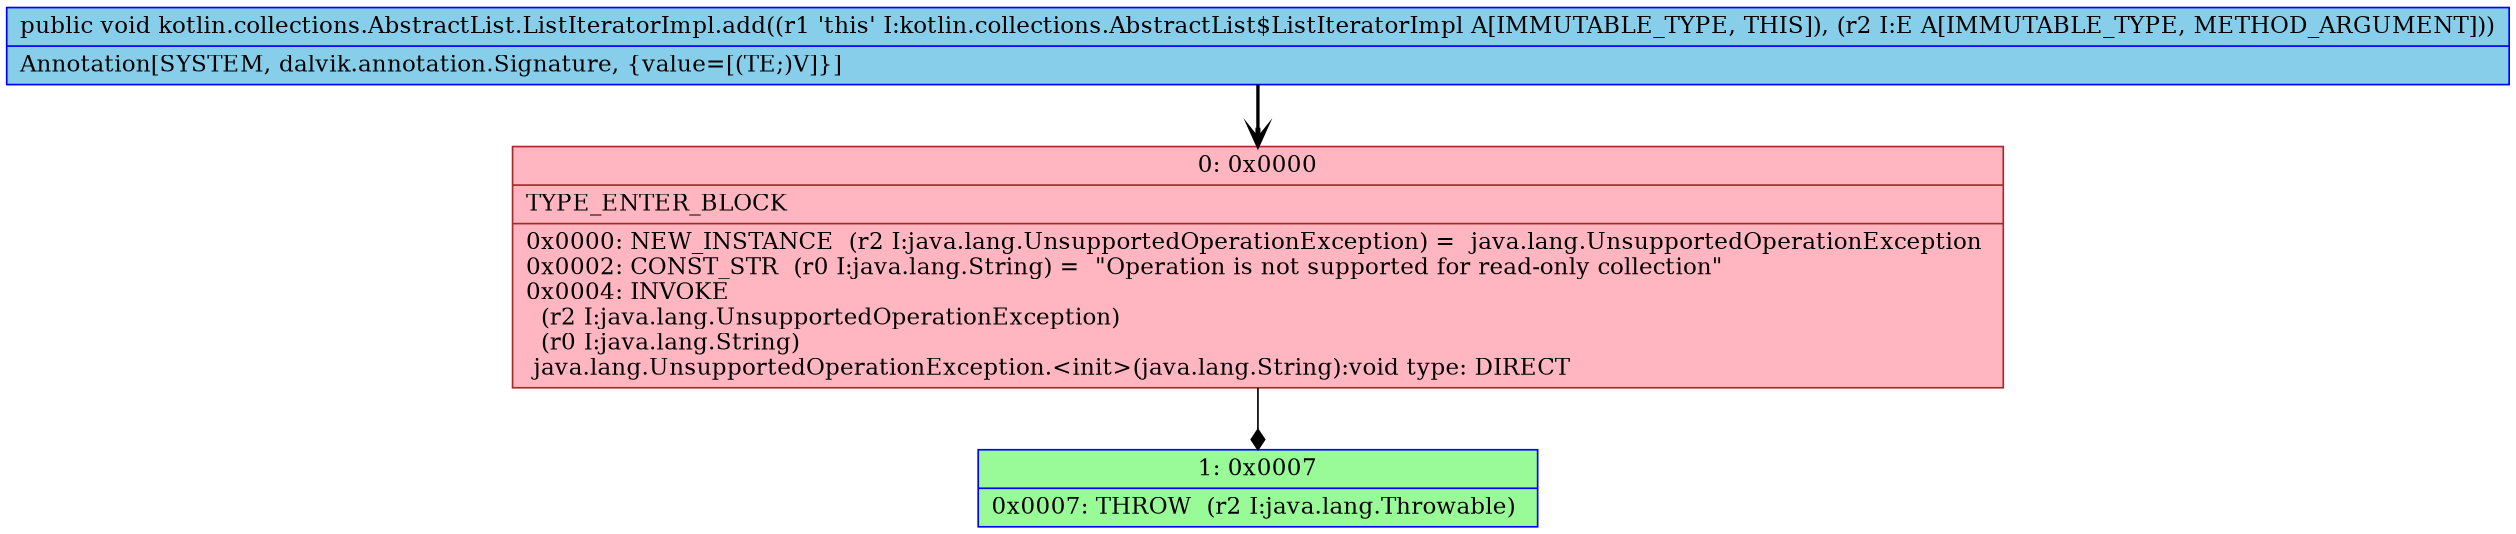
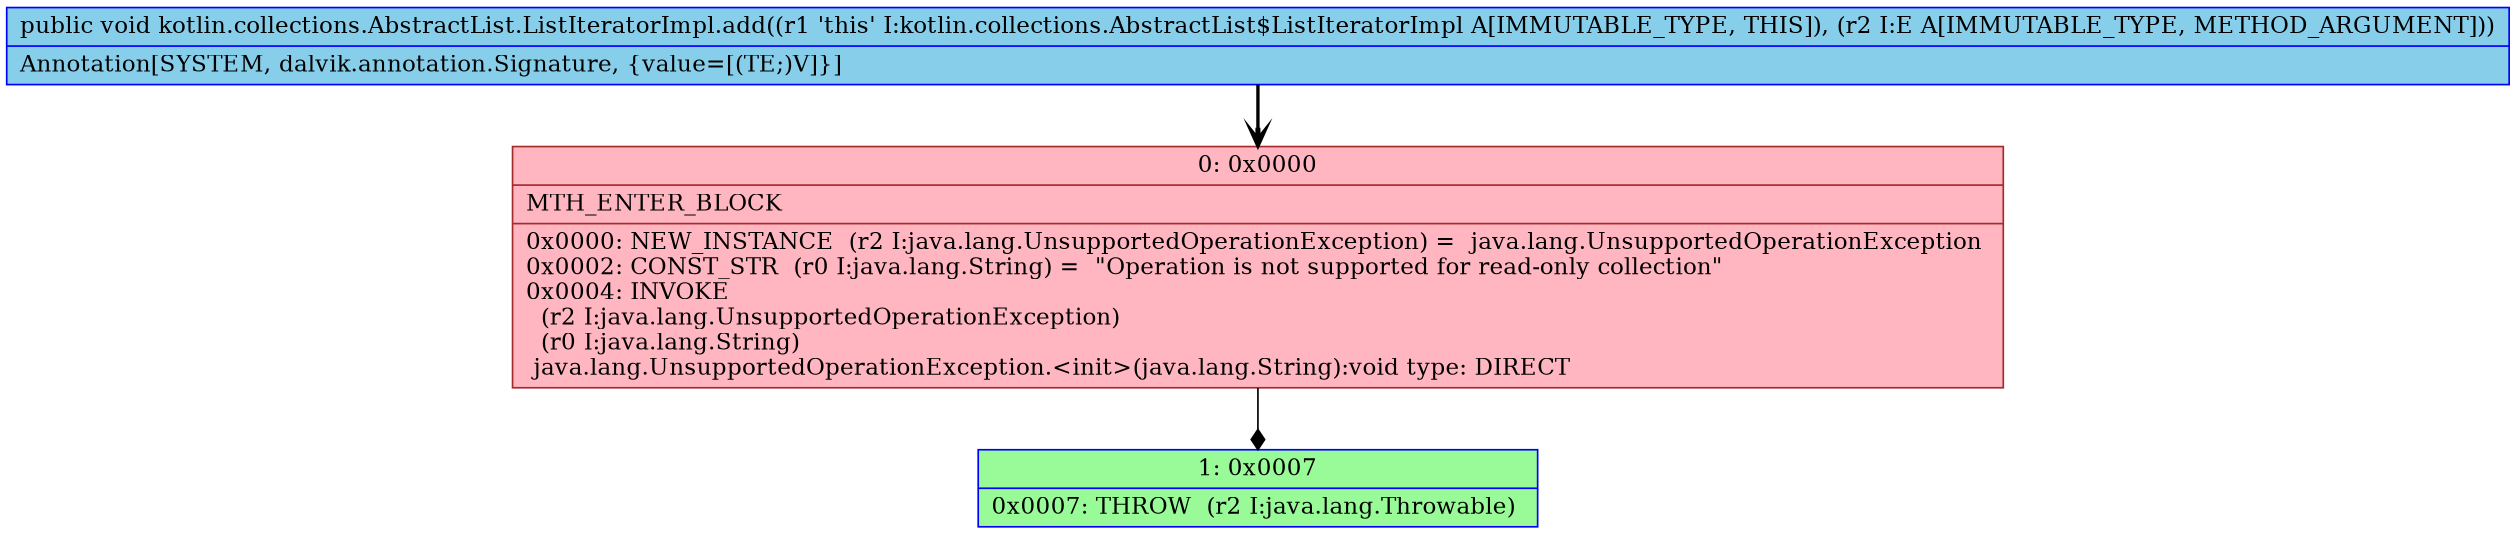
node "0: 0x0000": text "TYPE_ENTER_BLOCK" -> "MTH_ENTER_BLOCK"
